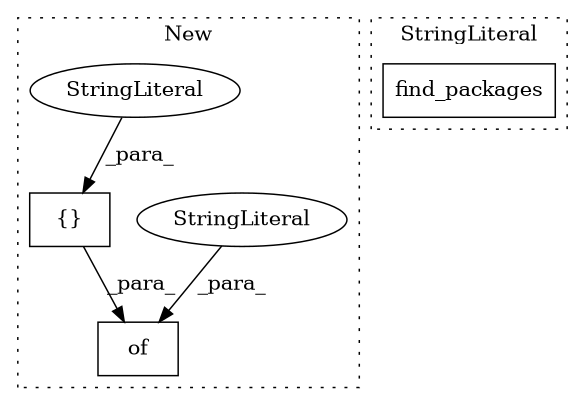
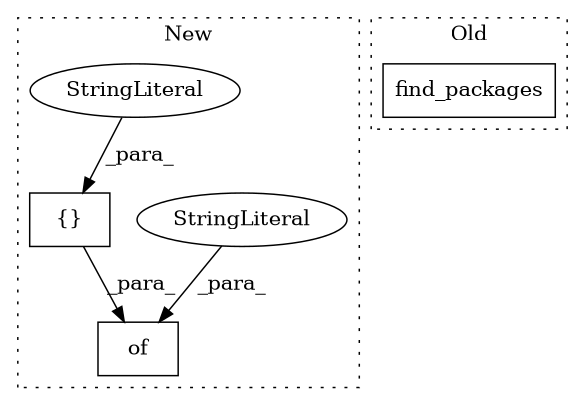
cluster "StringLiteral": label "StringLiteral" -> "Old"
